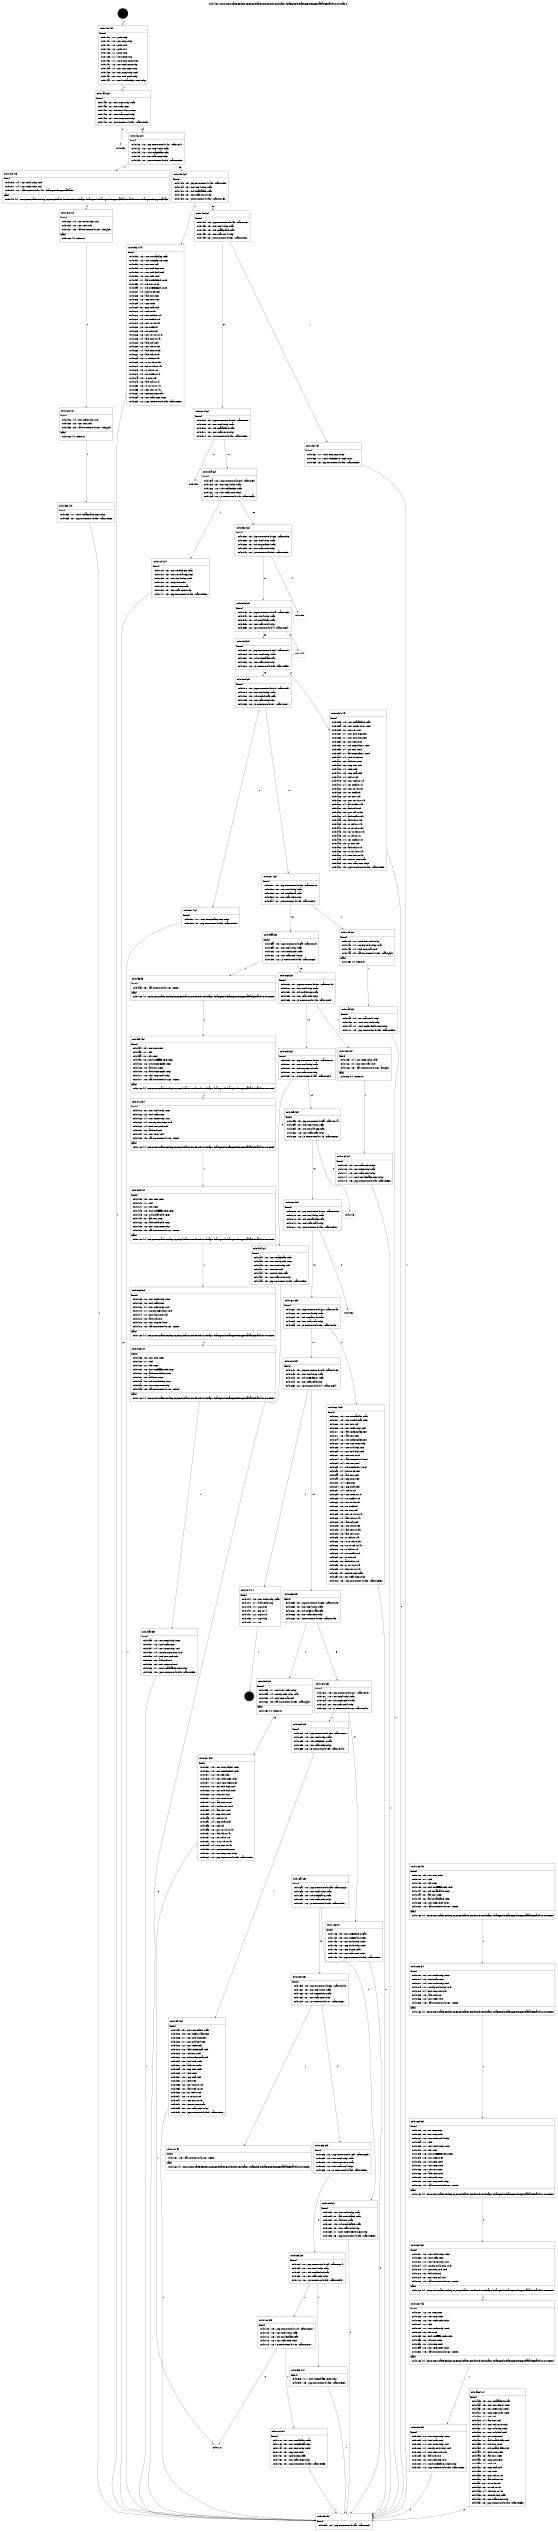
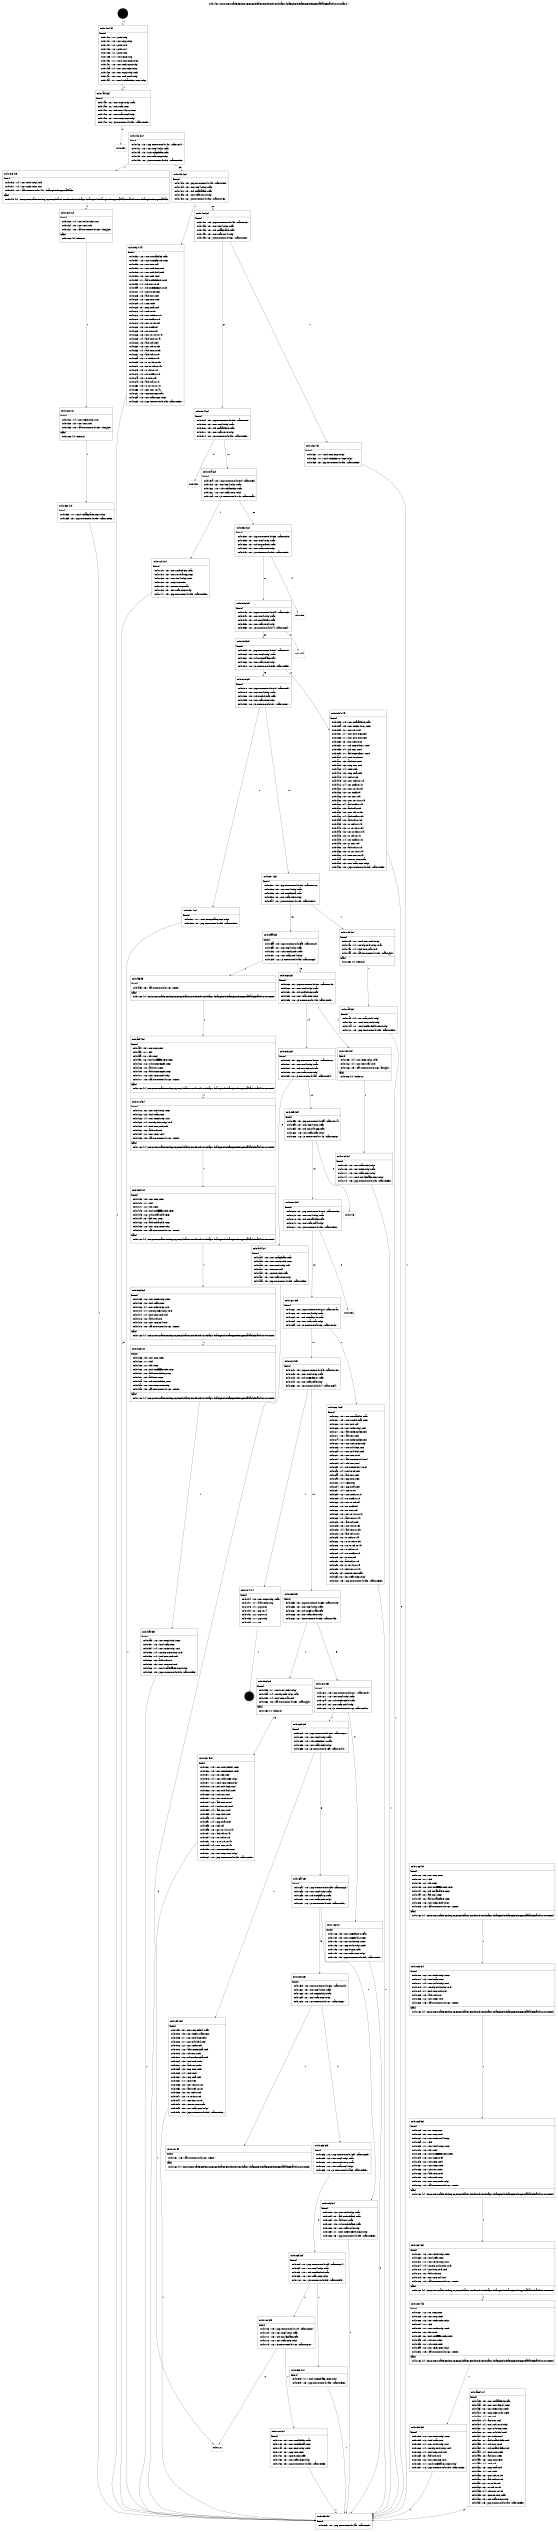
edge "0x4014ab [23]" -> "0x4014c2 [22]": removed, label "24"
edge "0x40168b [25]" -> "0x4016a4 [25]": added, label "6"
